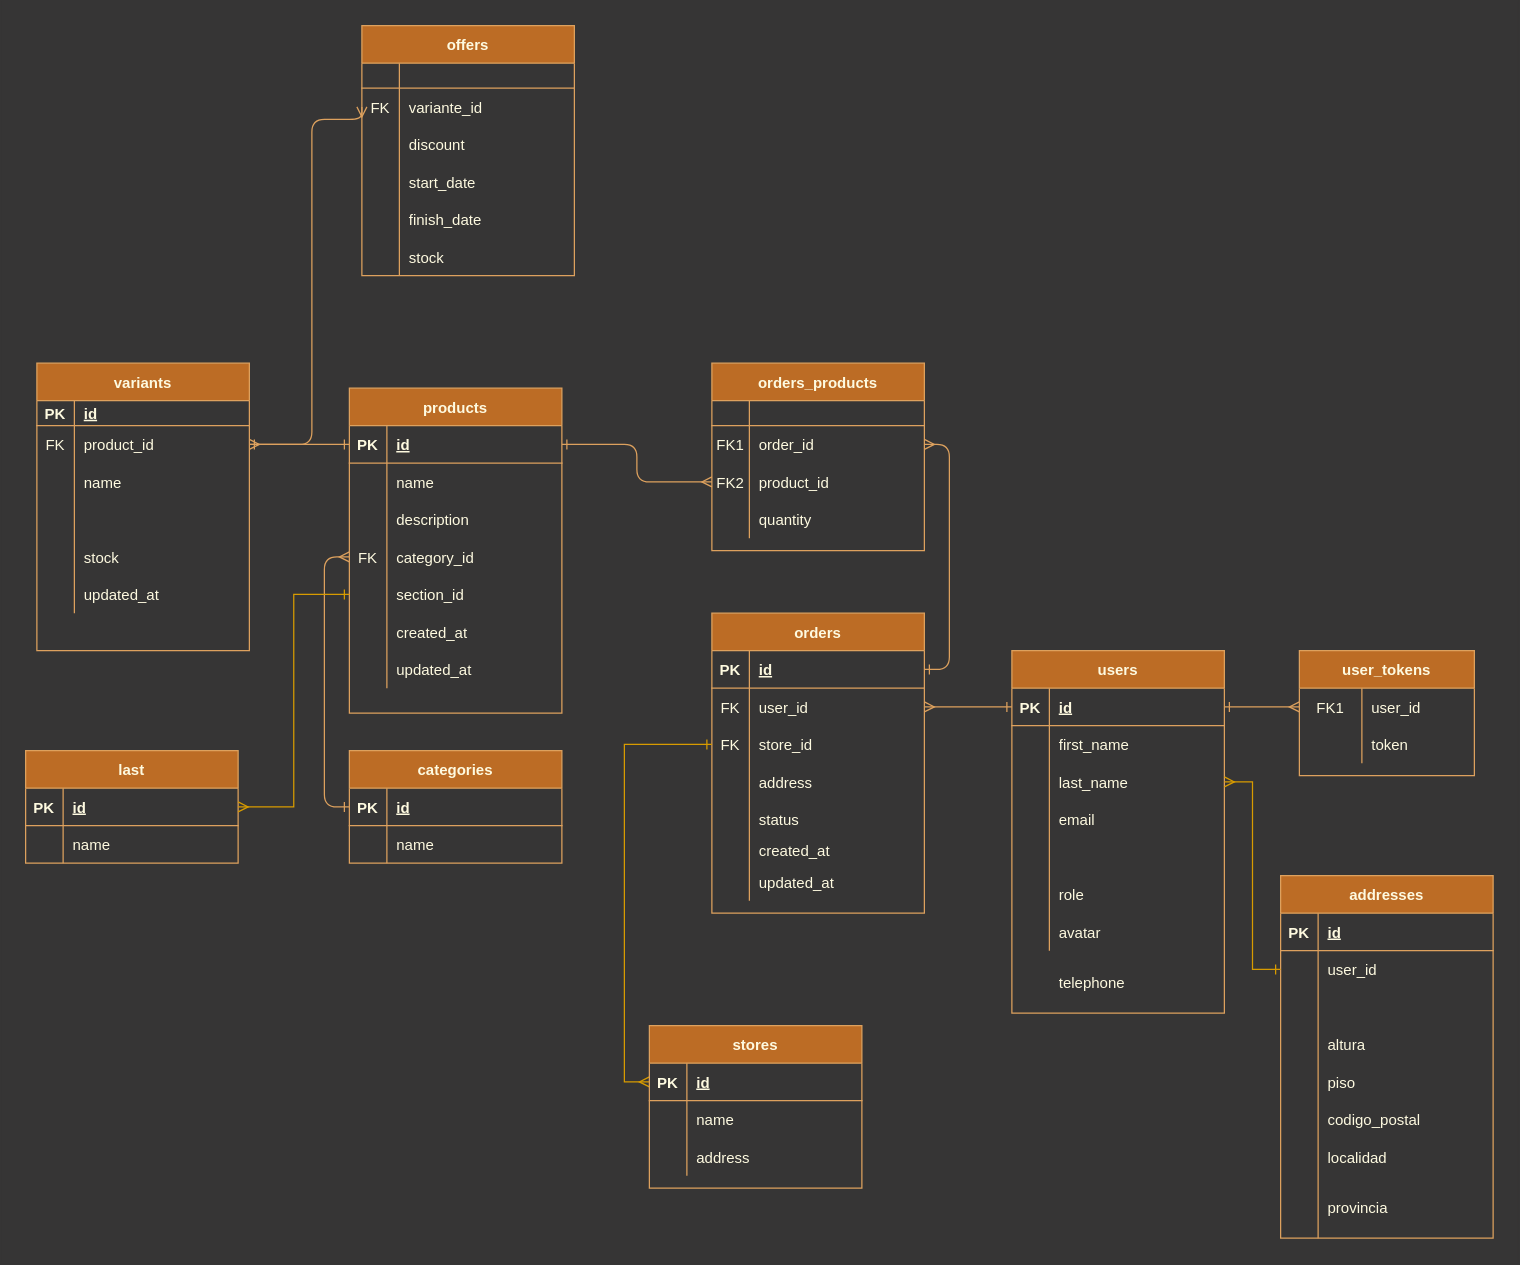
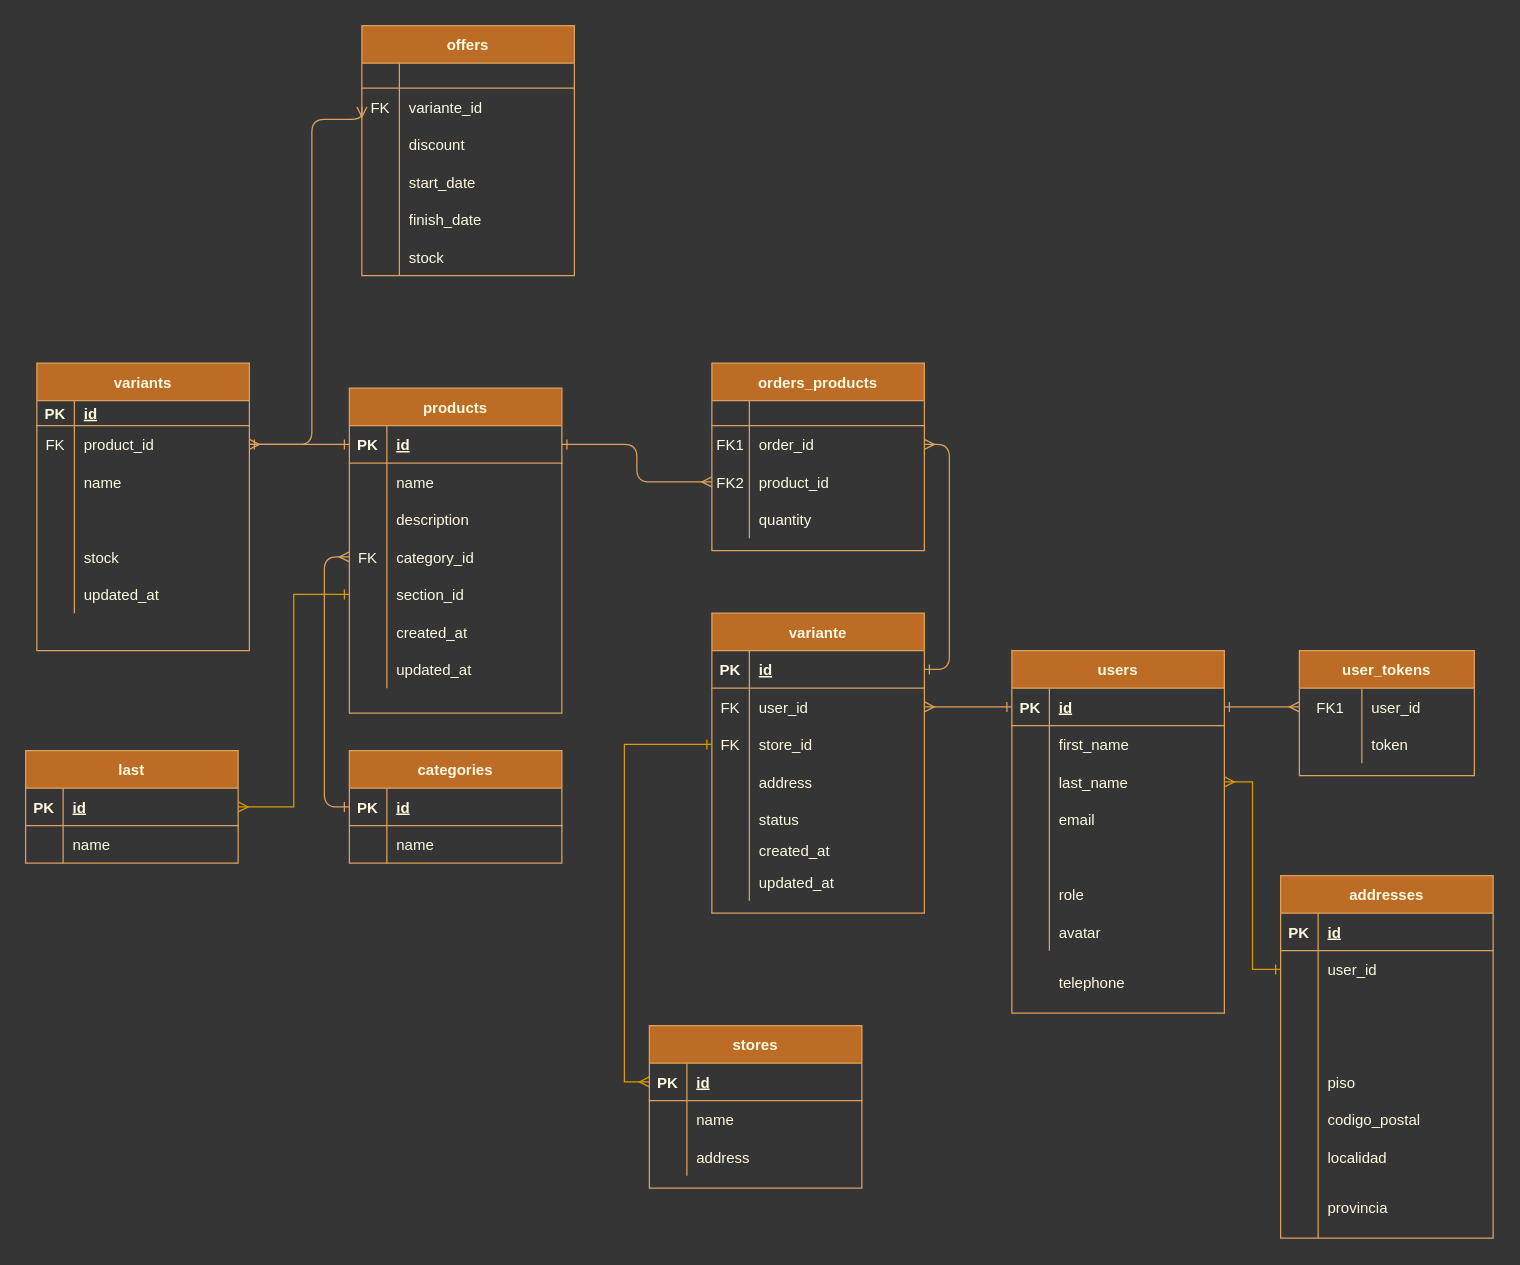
node "orders": label "orders" -> "variante"
node "altura": removed
